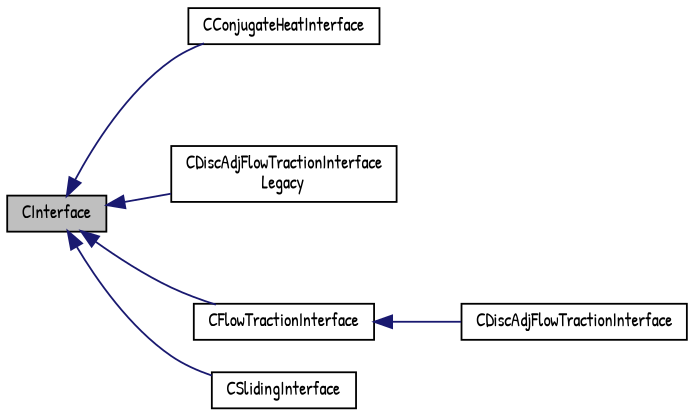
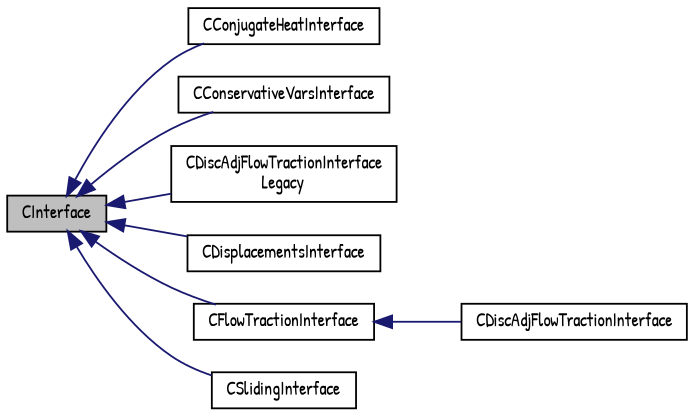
node "CConservativeVarsInterface": added
node "CDisplacementsInterface": added
